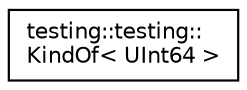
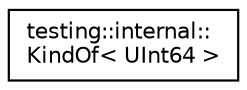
node "testing::testing:: KindOf< UInt64 >": label "testing::testing:: KindOf< UInt64 >" -> "testing::internal:: KindOf< UInt64 >"
